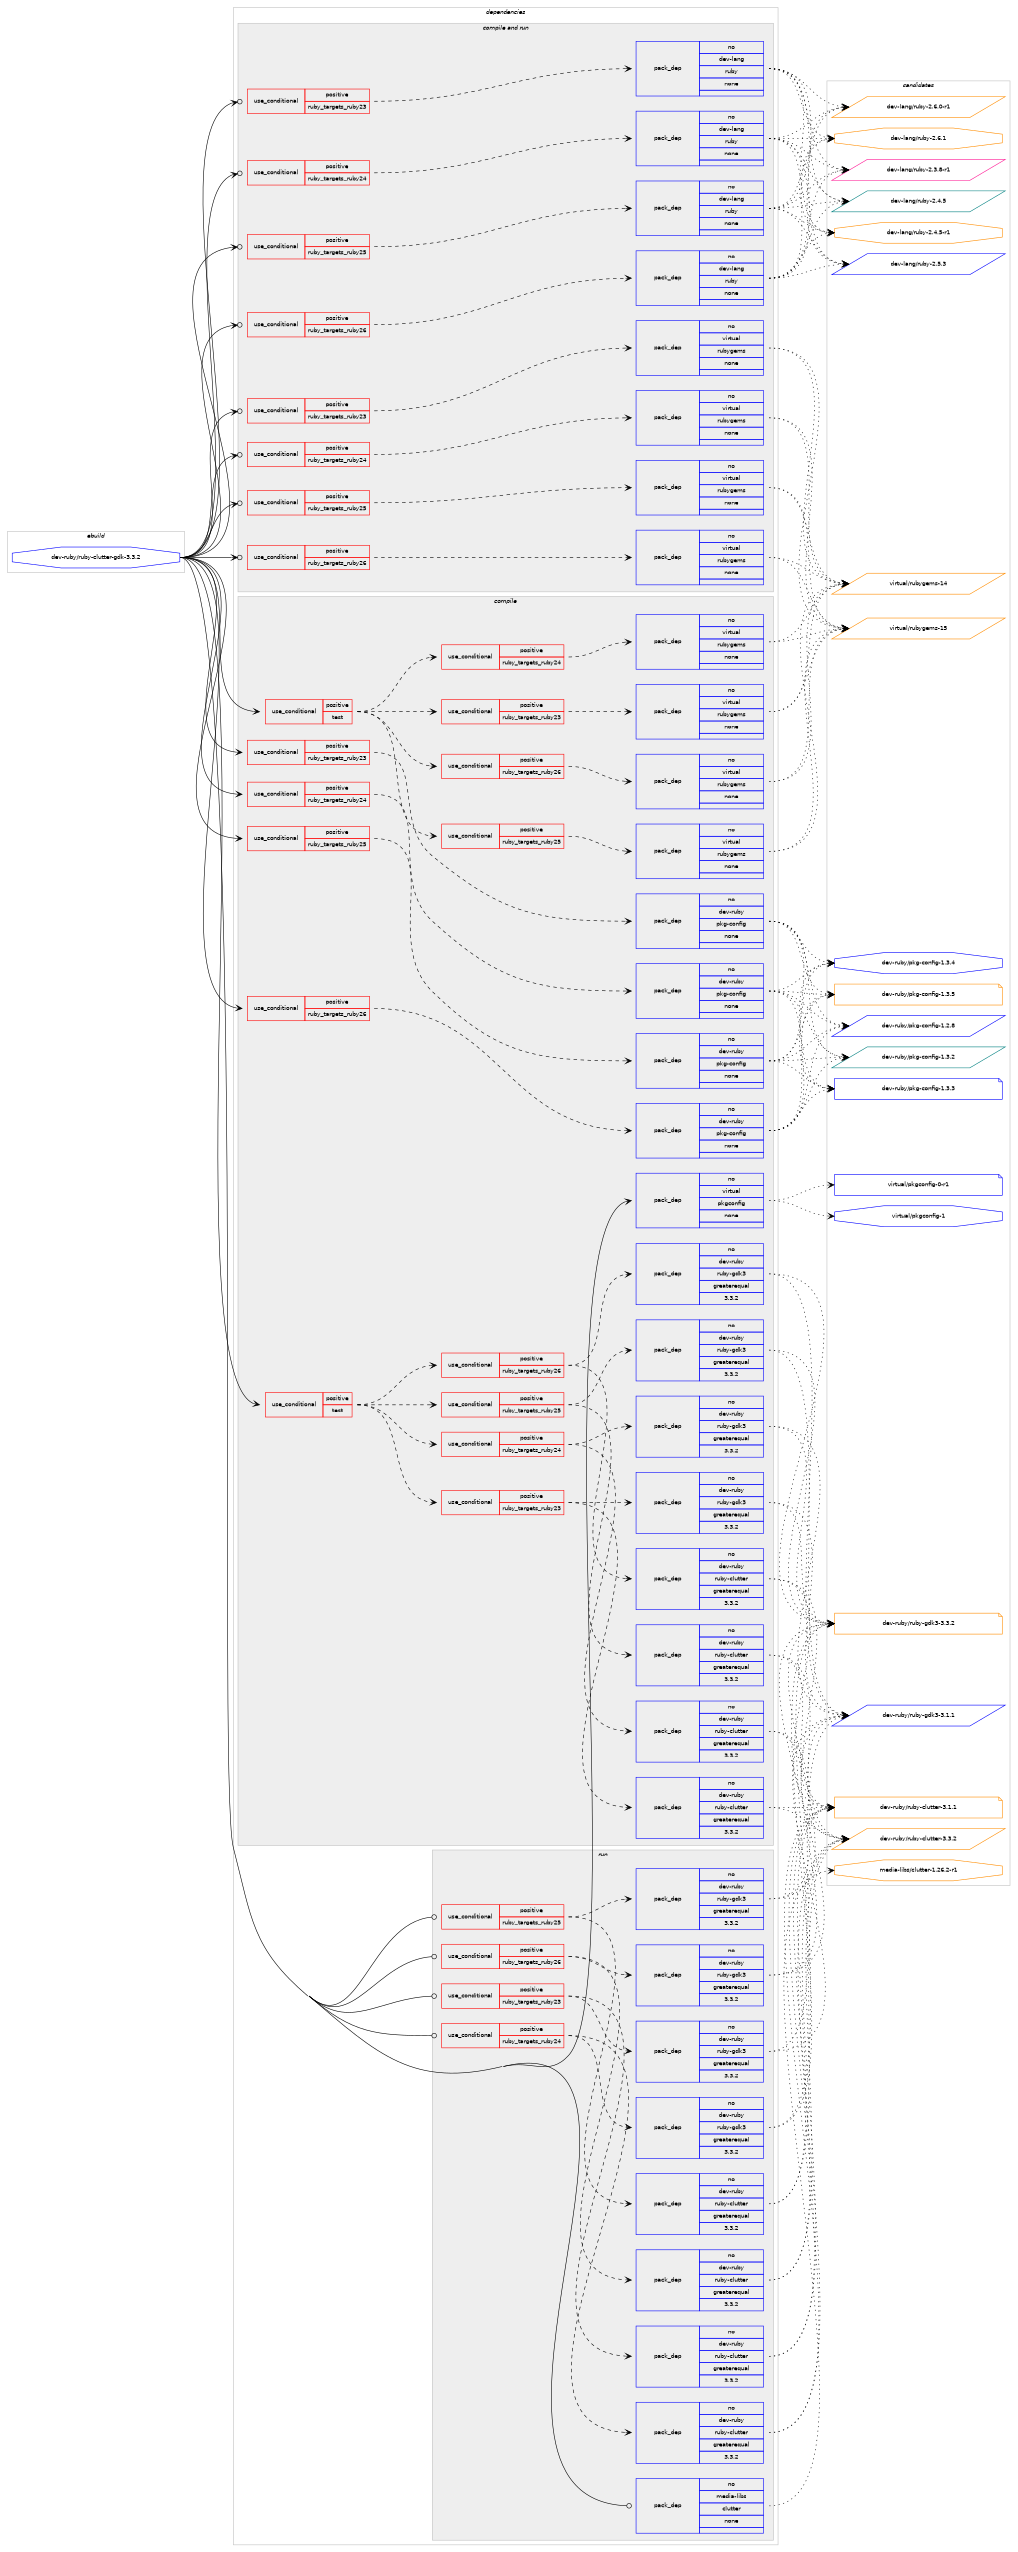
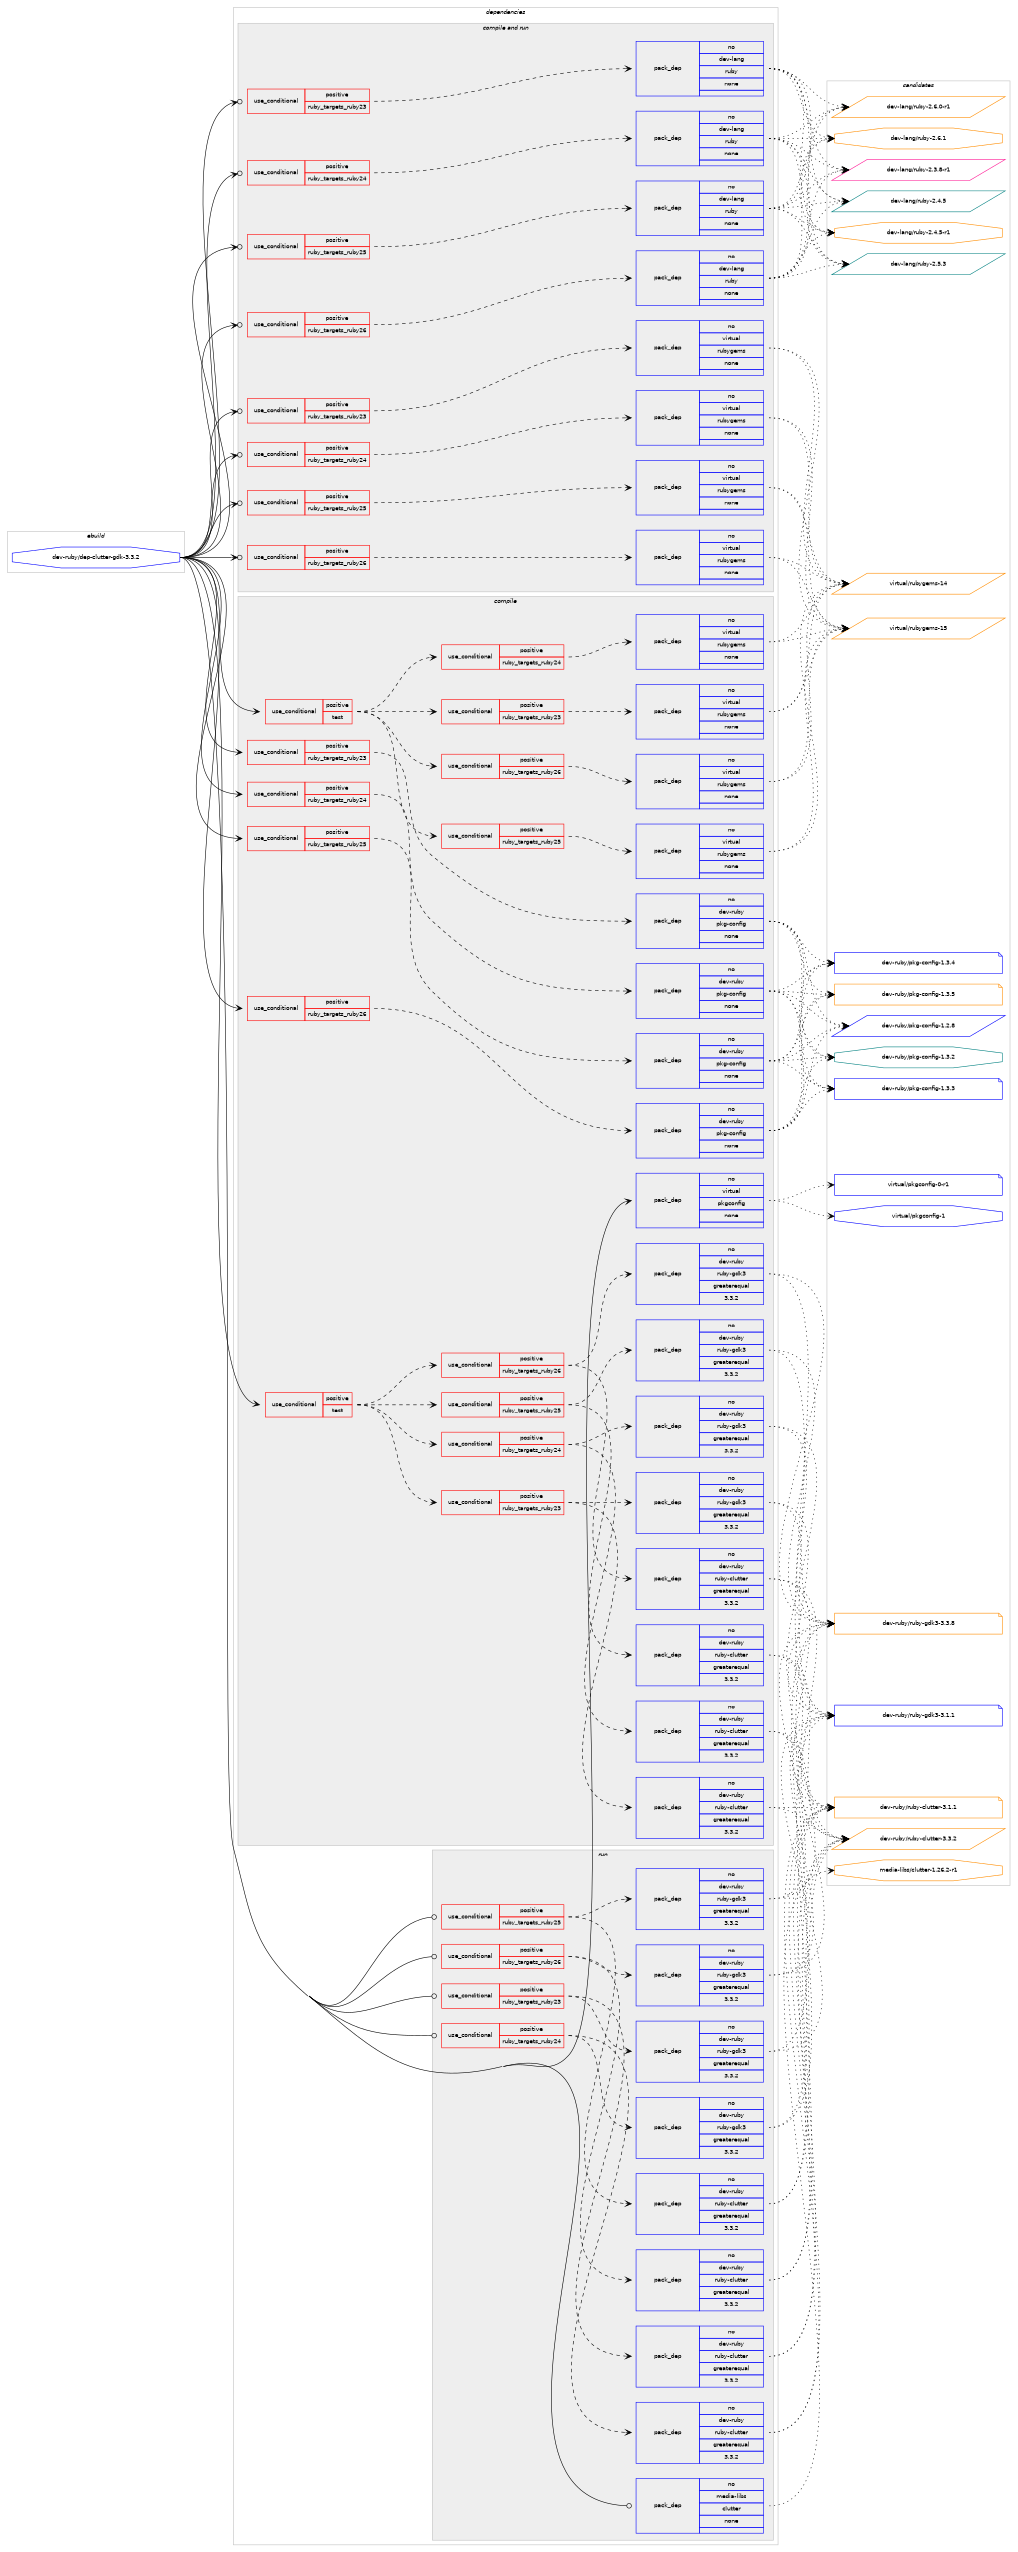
node "dev-lang/ruby-2.5.3": color blue -> teal
node "dev-ruby/ruby-clutter-gdk-3.3.2": label "dev-ruby/ruby-clutter-gdk-3.3.2" -> "dev-ruby/dep-clutter-gdk-3.3.2"
node "dev-ruby/pkg-config-1.3.4": shape octagon -> note
node "dev-ruby/pkg-config-1.3.2": shape parallelogram -> octagon
node "dev-ruby/ruby-gdk3-3.3.2": label "dev-ruby/ruby-gdk3-3.3.2" -> "dev-ruby/ruby-gdk3-3.3.8"
node "dev-ruby/ruby-gdk3-3.1.1": shape parallelogram -> note
